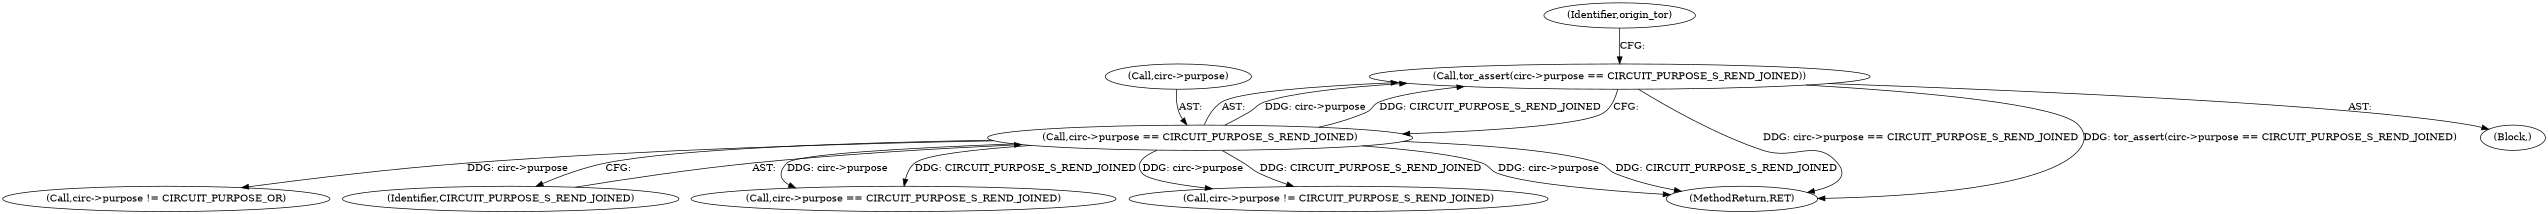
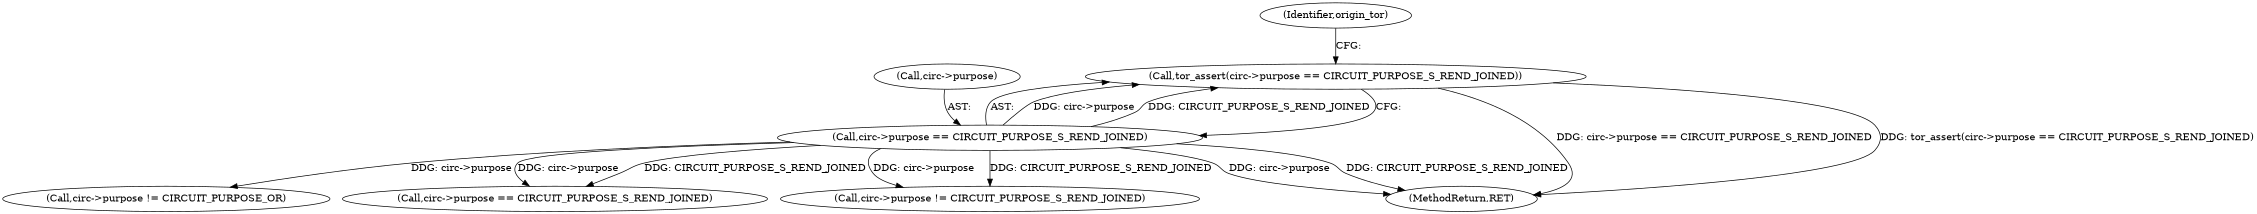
node "(Block,)": removed
node "(Identifier,CIRCUIT_PURPOSE_S_REND_JOINED)": removed
